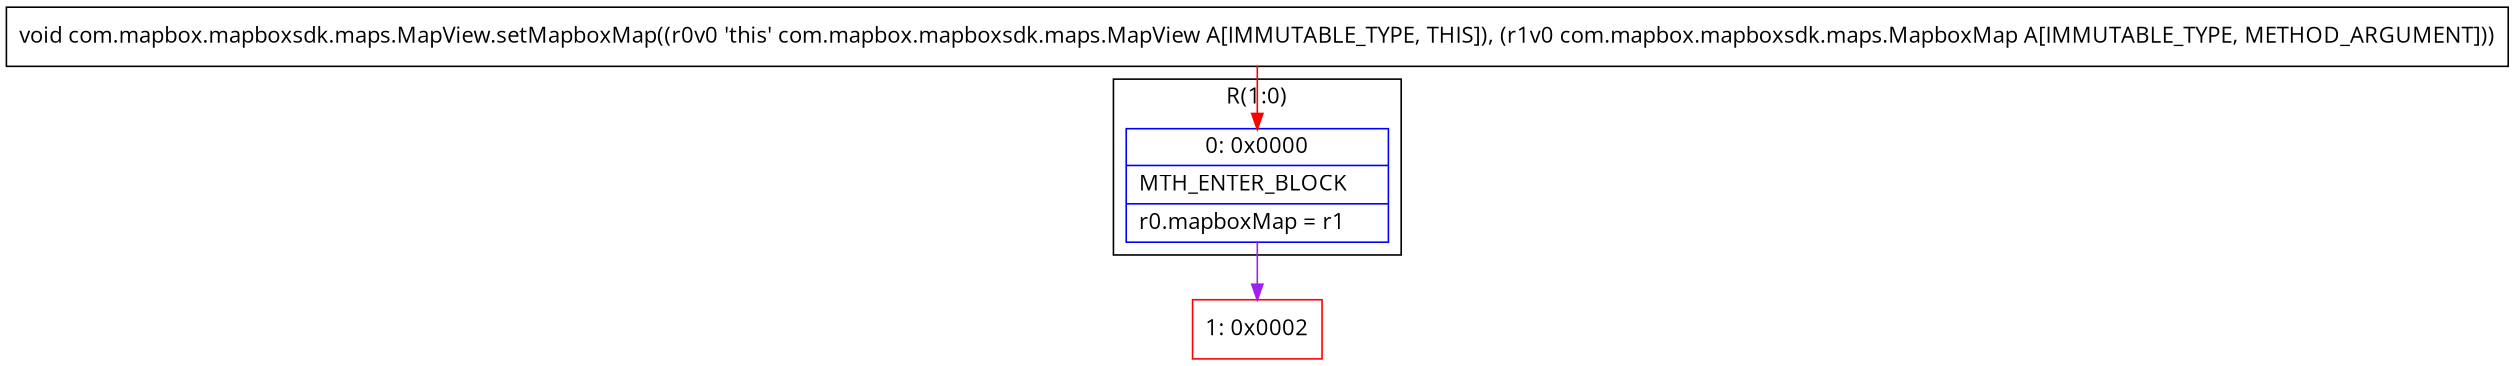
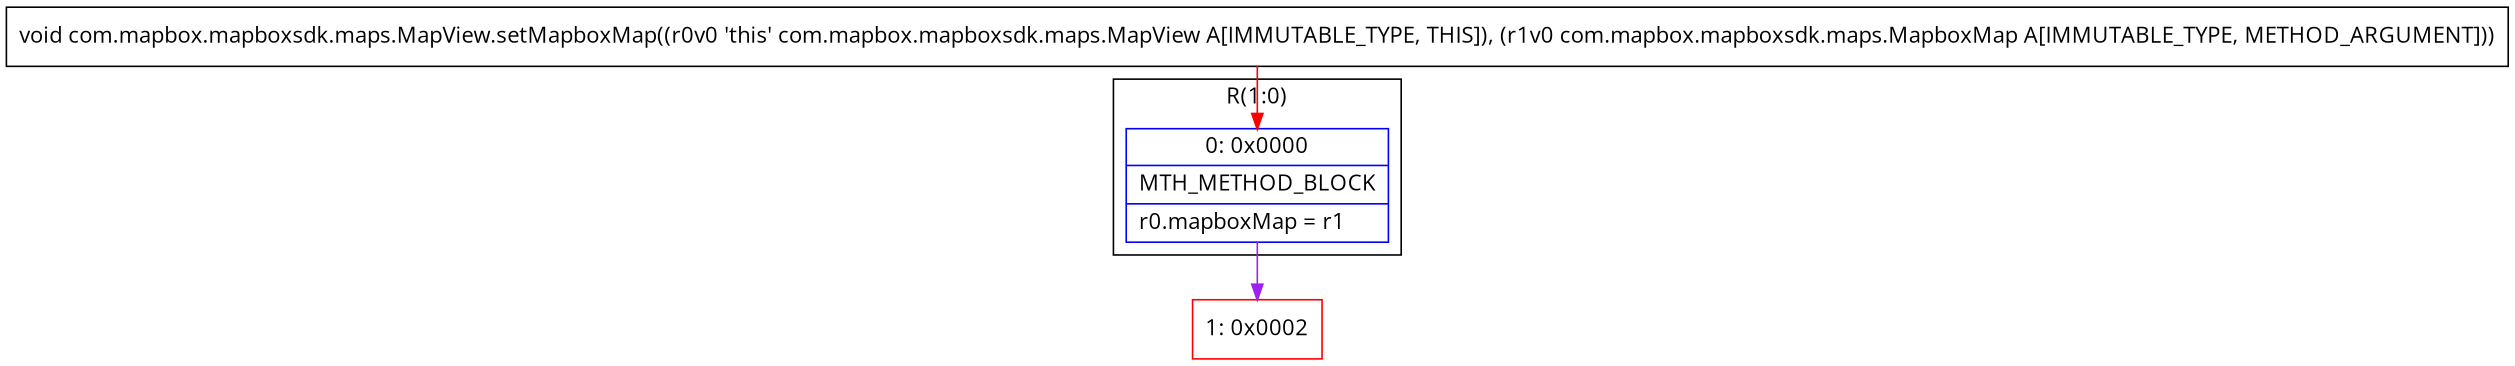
node "0: 0x0000": text "MTH_ENTER_BLOCK" -> "MTH_METHOD_BLOCK"
